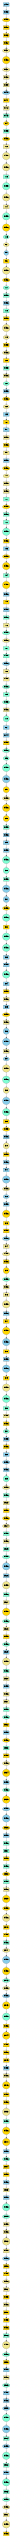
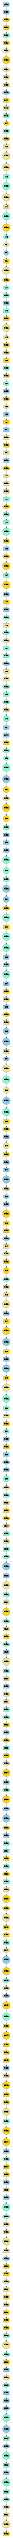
node "5463": fillcolor gold -> aquamarine
